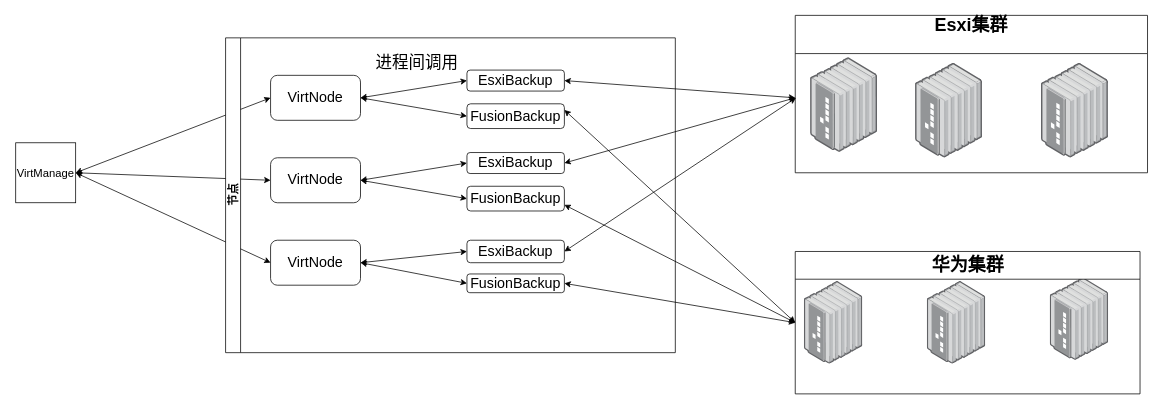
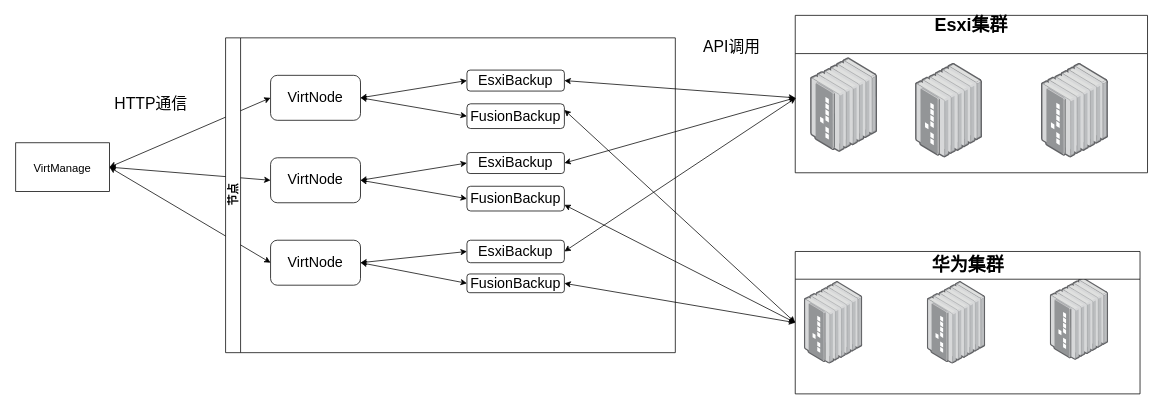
node "API调用": added
node "进程间调用": removed
node "HTTP通信": added
node "VirtManage": size 60x60 -> 94x49
